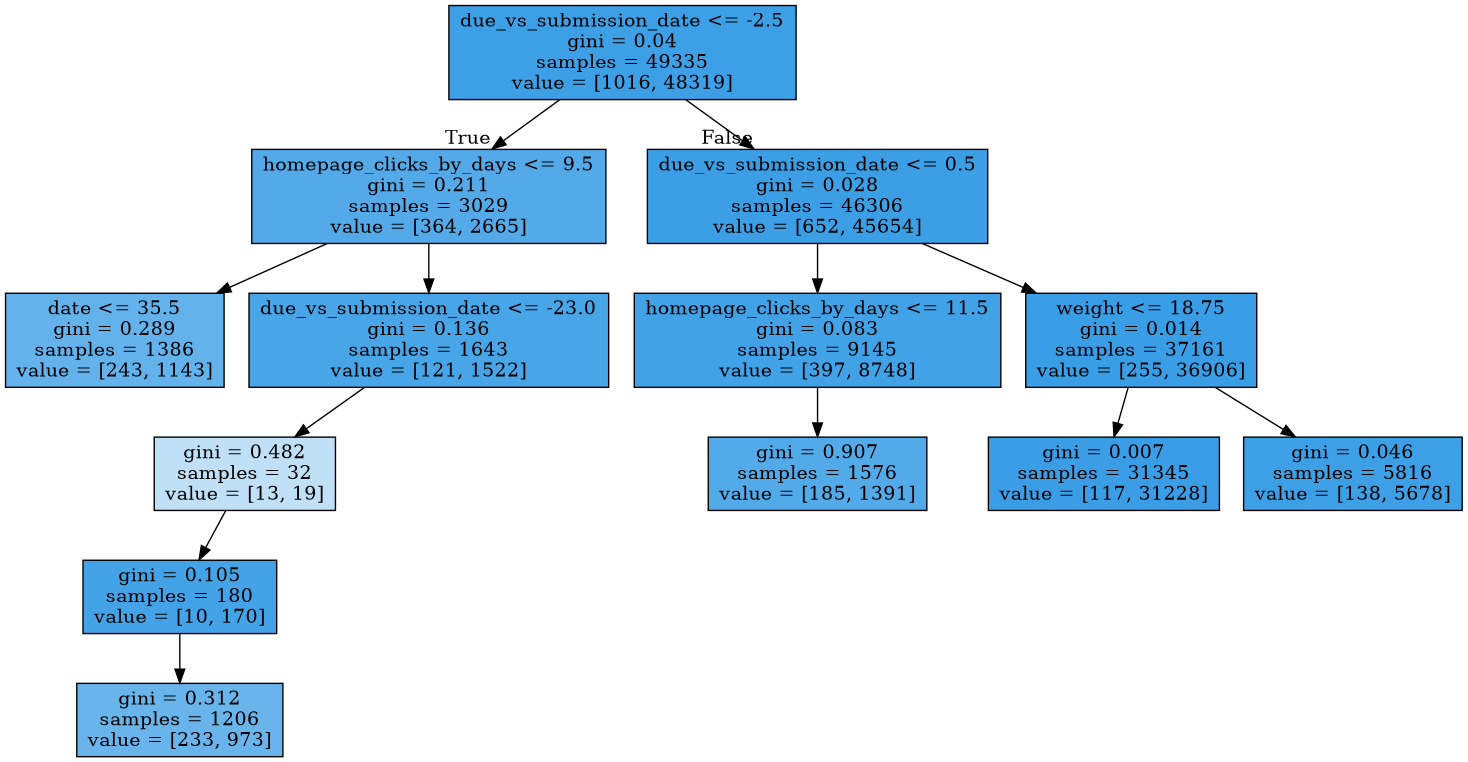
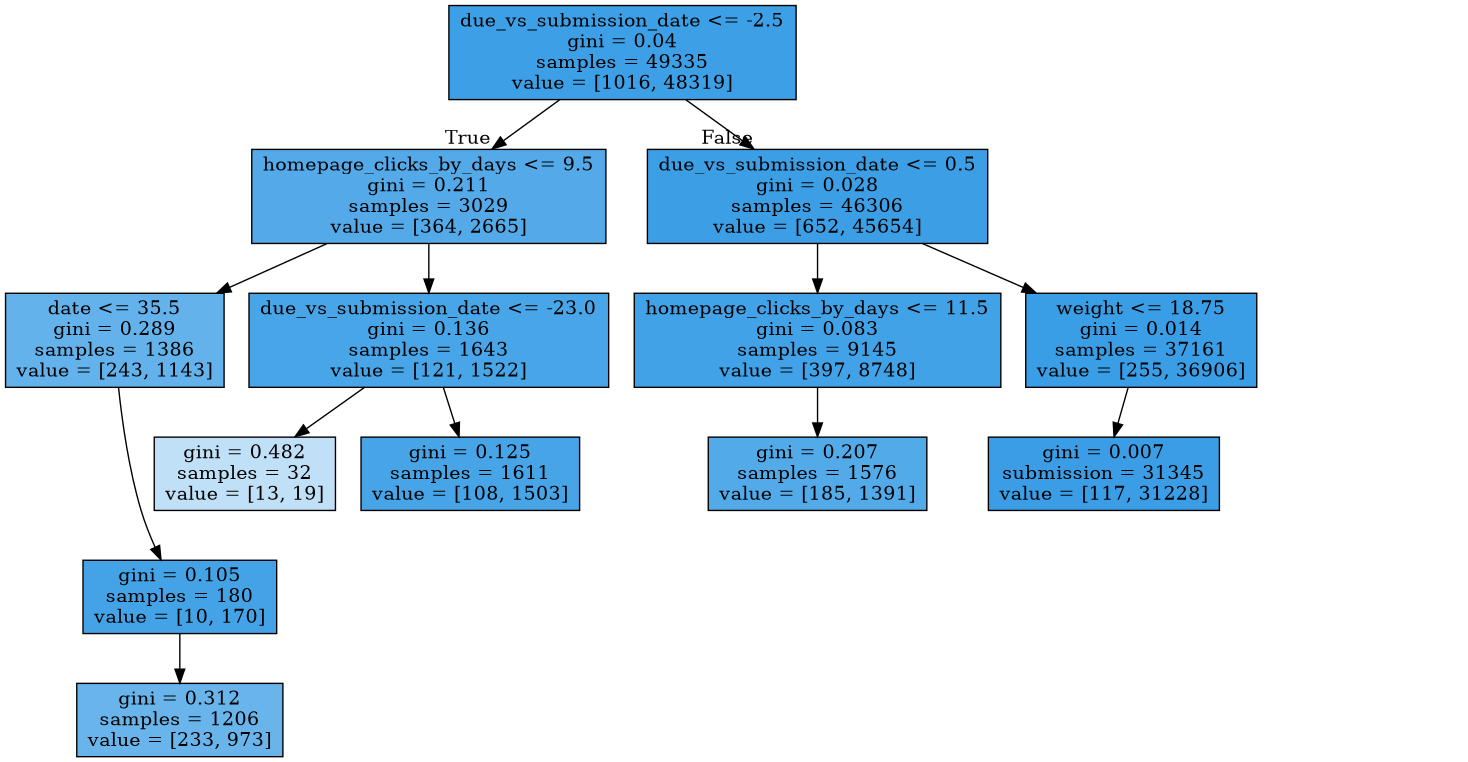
node "gini = 0.125 samples = 1611 value = [108, 1503]": added
node "gini = 0.907 samples = 1576 value = [185, 1391]": label "gini = 0.907 samples = 1576 value = [185, 1391]" -> "gini = 0.207 samples = 1576 value = [185, 1391]"
node "gini = 0.007 samples = 31345 value = [117, 31228]": label "gini = 0.007 samples = 31345 value = [117, 31228]" -> "gini = 0.007 submission = 31345 value = [117, 31228]"
node "gini = 0.046 samples = 5816 value = [138, 5678]": removed
edge "gini = 0.482 samples = 32 value = [13, 19]" -> "gini = 0.105 samples = 180 value = [10, 170]": now "date <= 35.5 gini = 0.289 samples = 1386 value = [243, 1143]" -> "gini = 0.105 samples = 180 value = [10, 170]"
